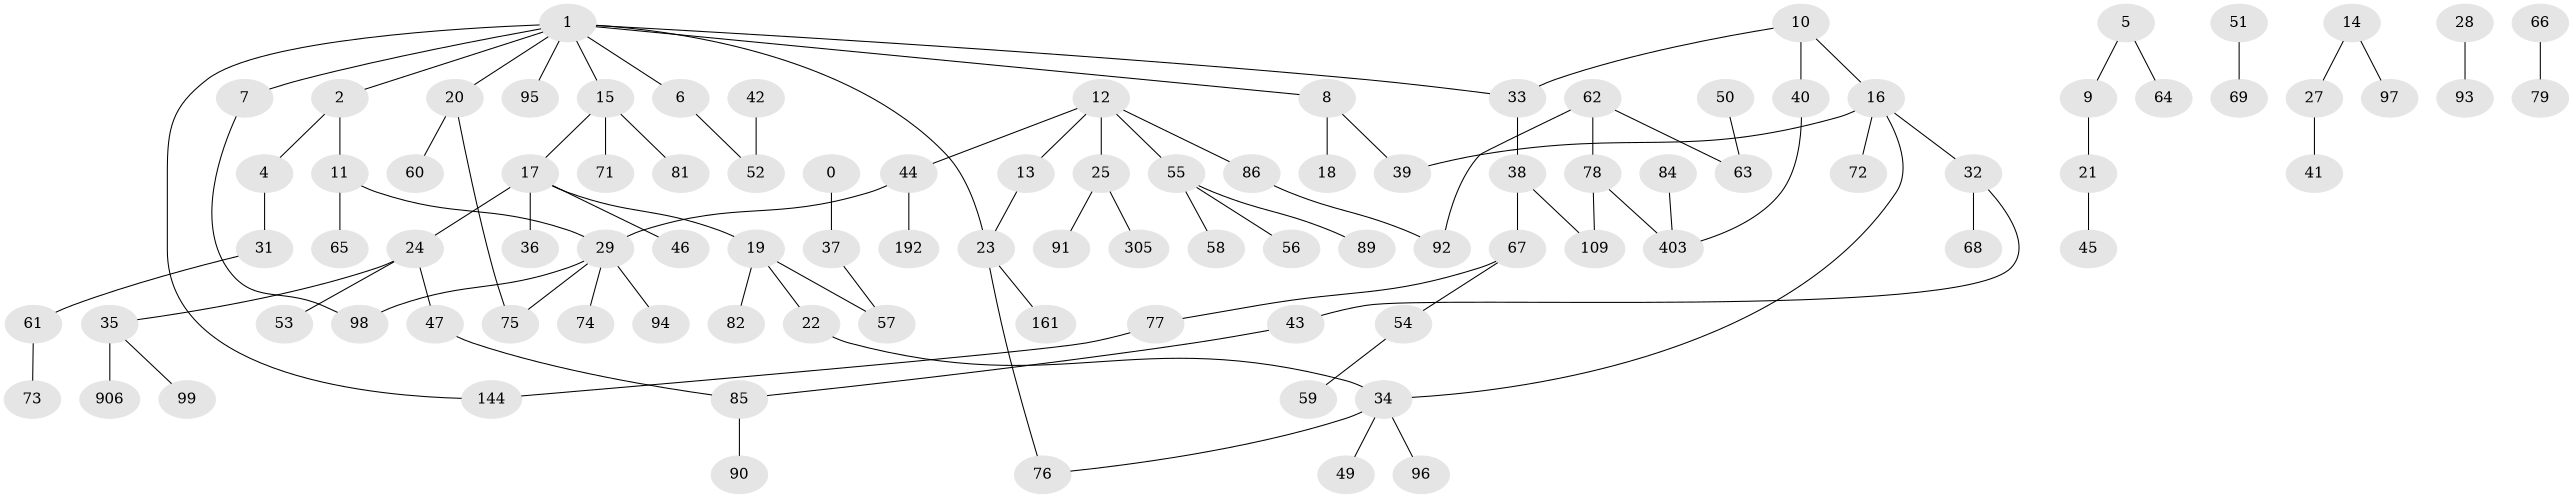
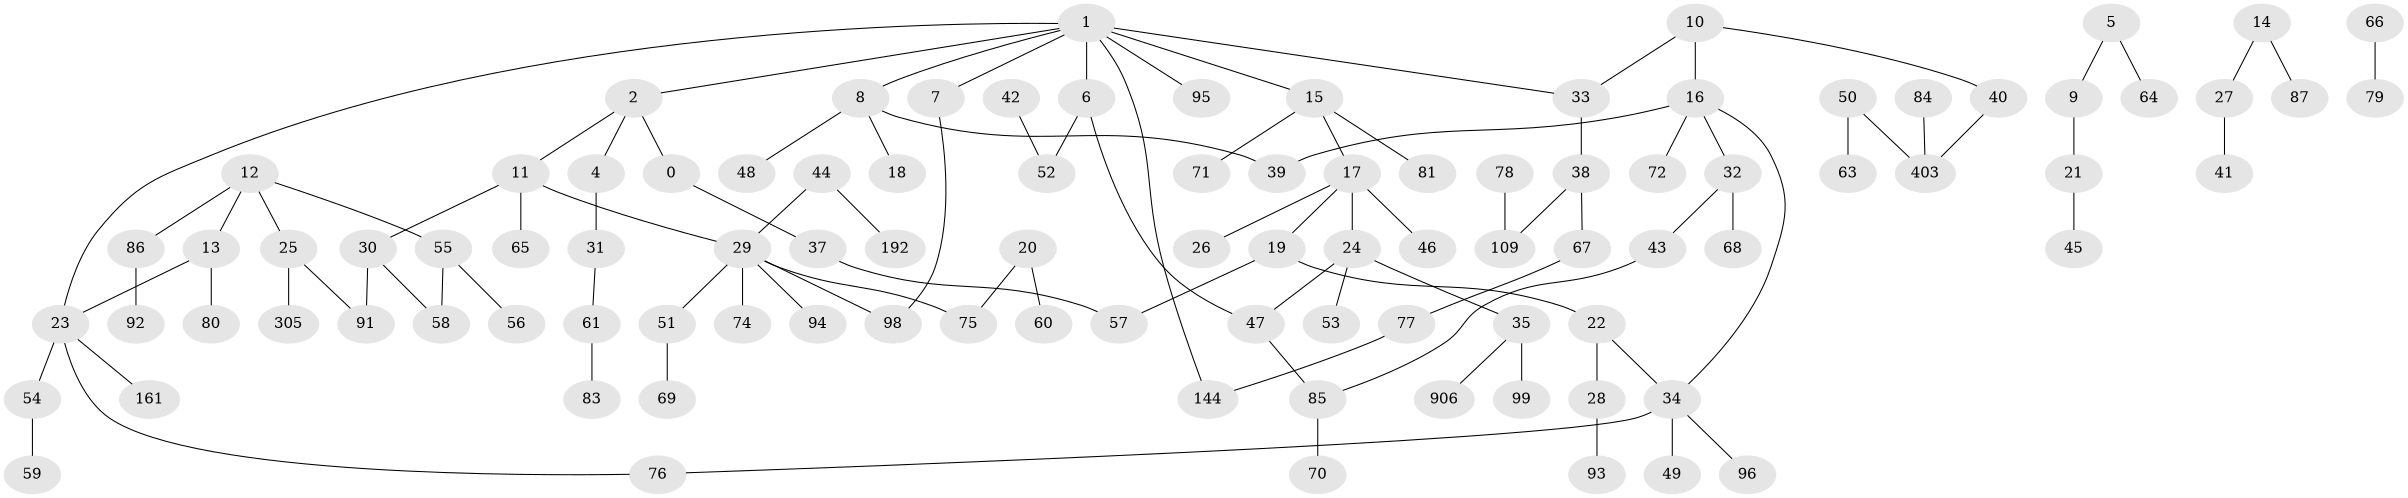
edge "1" -- "20": removed
node "62": removed
node "97": label "97" -> "87"
edge "2" -- "0": added
edge "12" -- "44": removed
node "48": added
edge "78" -- "403": now "50" -- "403"
edge "6" -- "47": added
node "30": added
node "36": label "36" -> "26"
node "89": removed
edge "29" -- "51": added
edge "67" -- "54": now "23" -- "54"
node "80": added
node "82": removed
edge "22" -- "28": added
node "73": label "73" -> "83"
node "90": label "90" -> "70"
